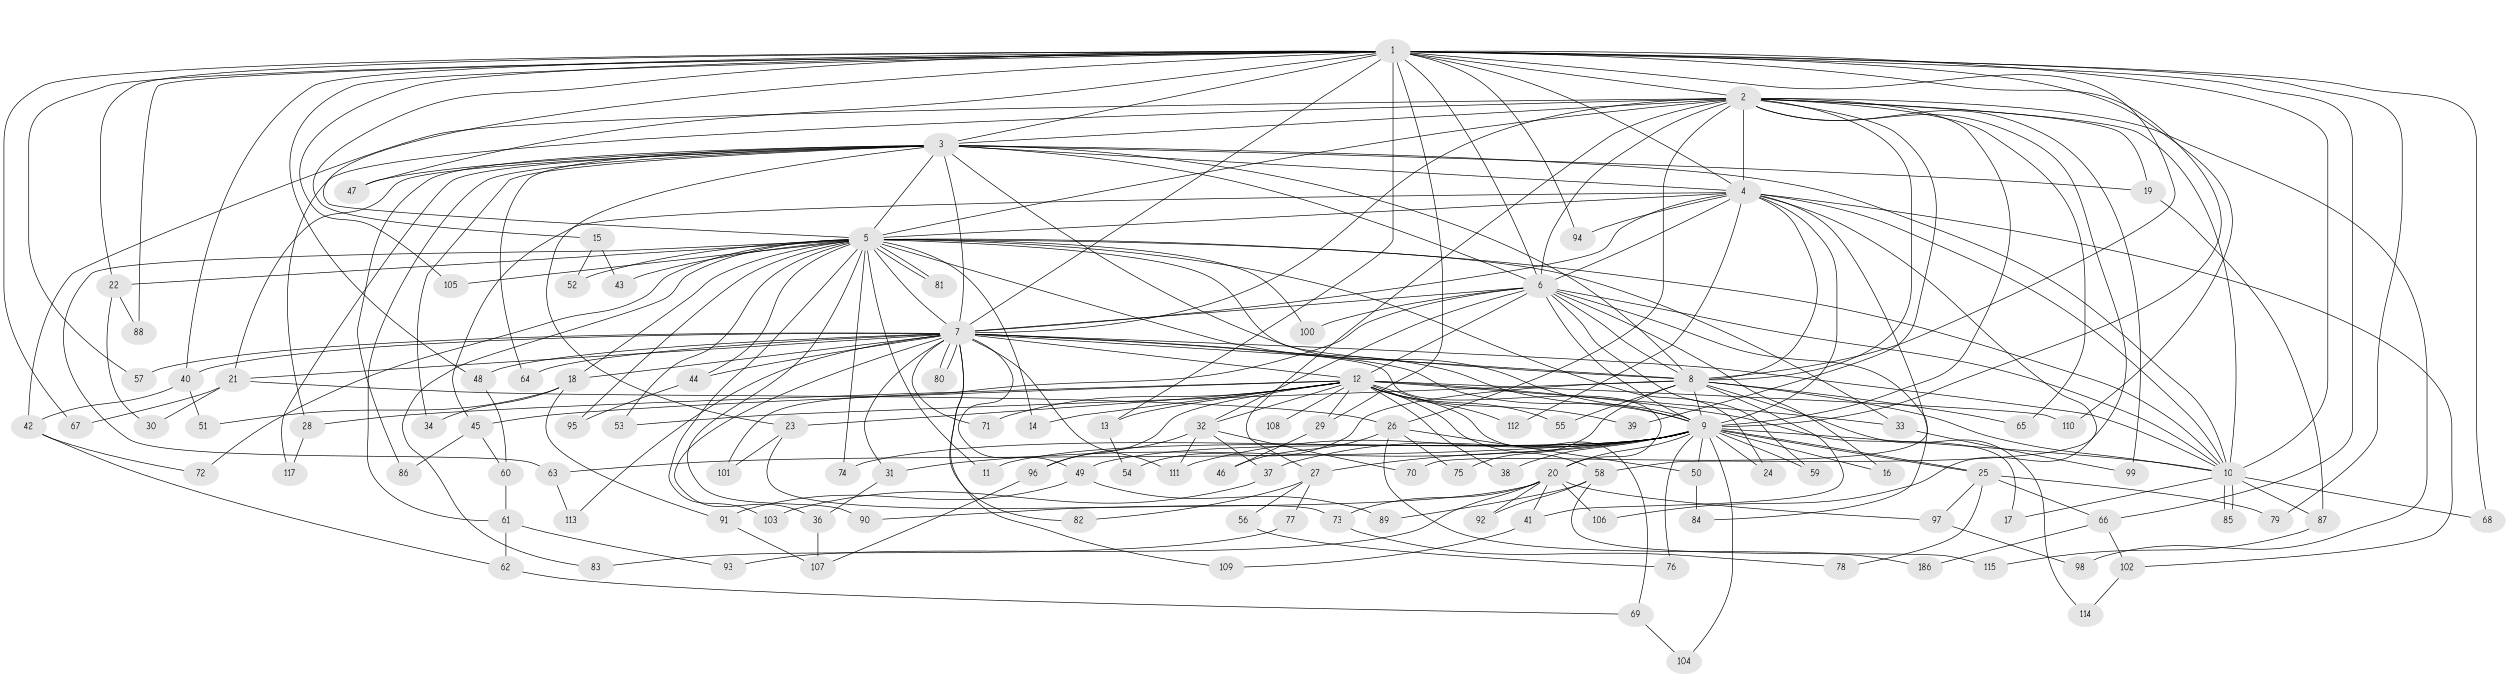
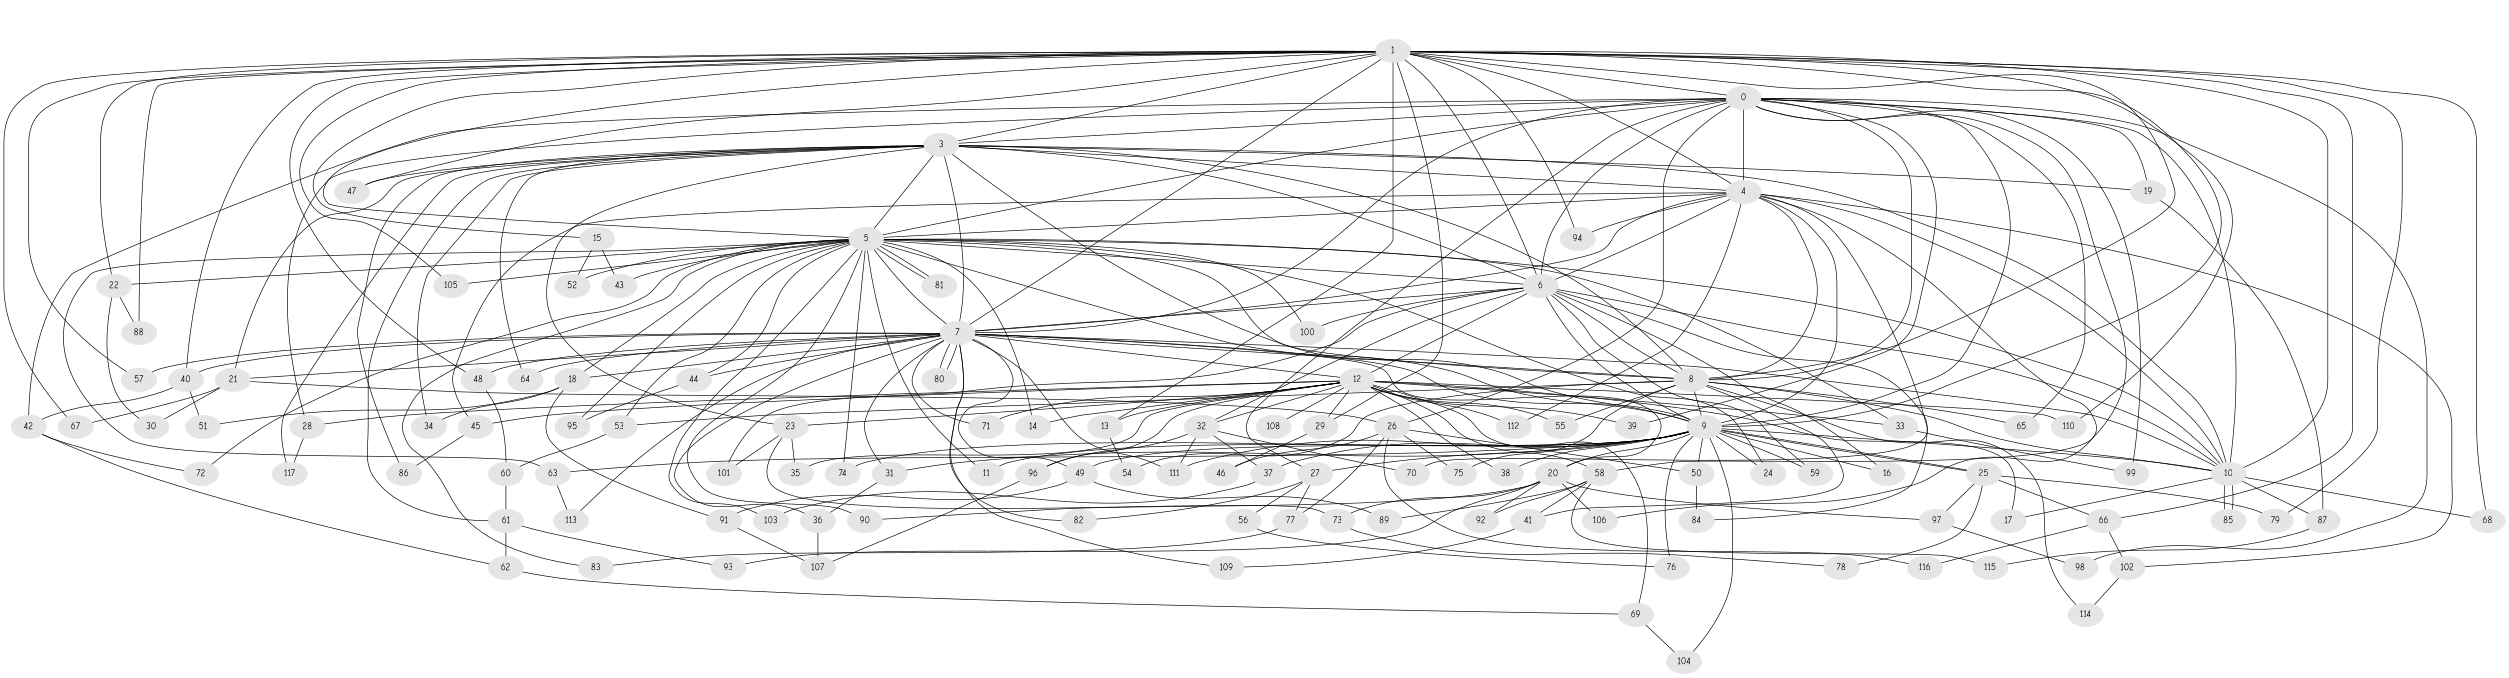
node "2": label "2" -> "0"
edge "5" -- "6": added
edge "45" -- "60": now "53" -- "60"
node "35": added
edge "26" -- "77": added
edge "20" -- "41": now "58" -- "41"
node "186": label "186" -> "116"
